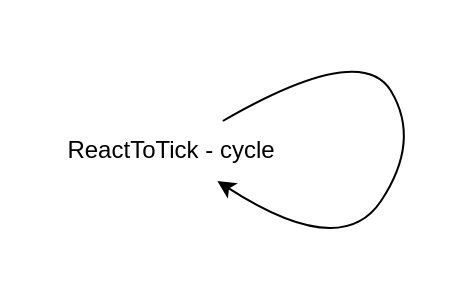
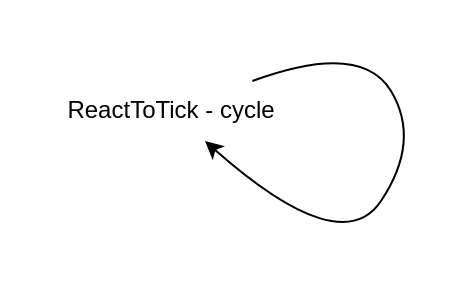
node "ReactToTick - cycle": moved (171, 151) -> (171, 111)
